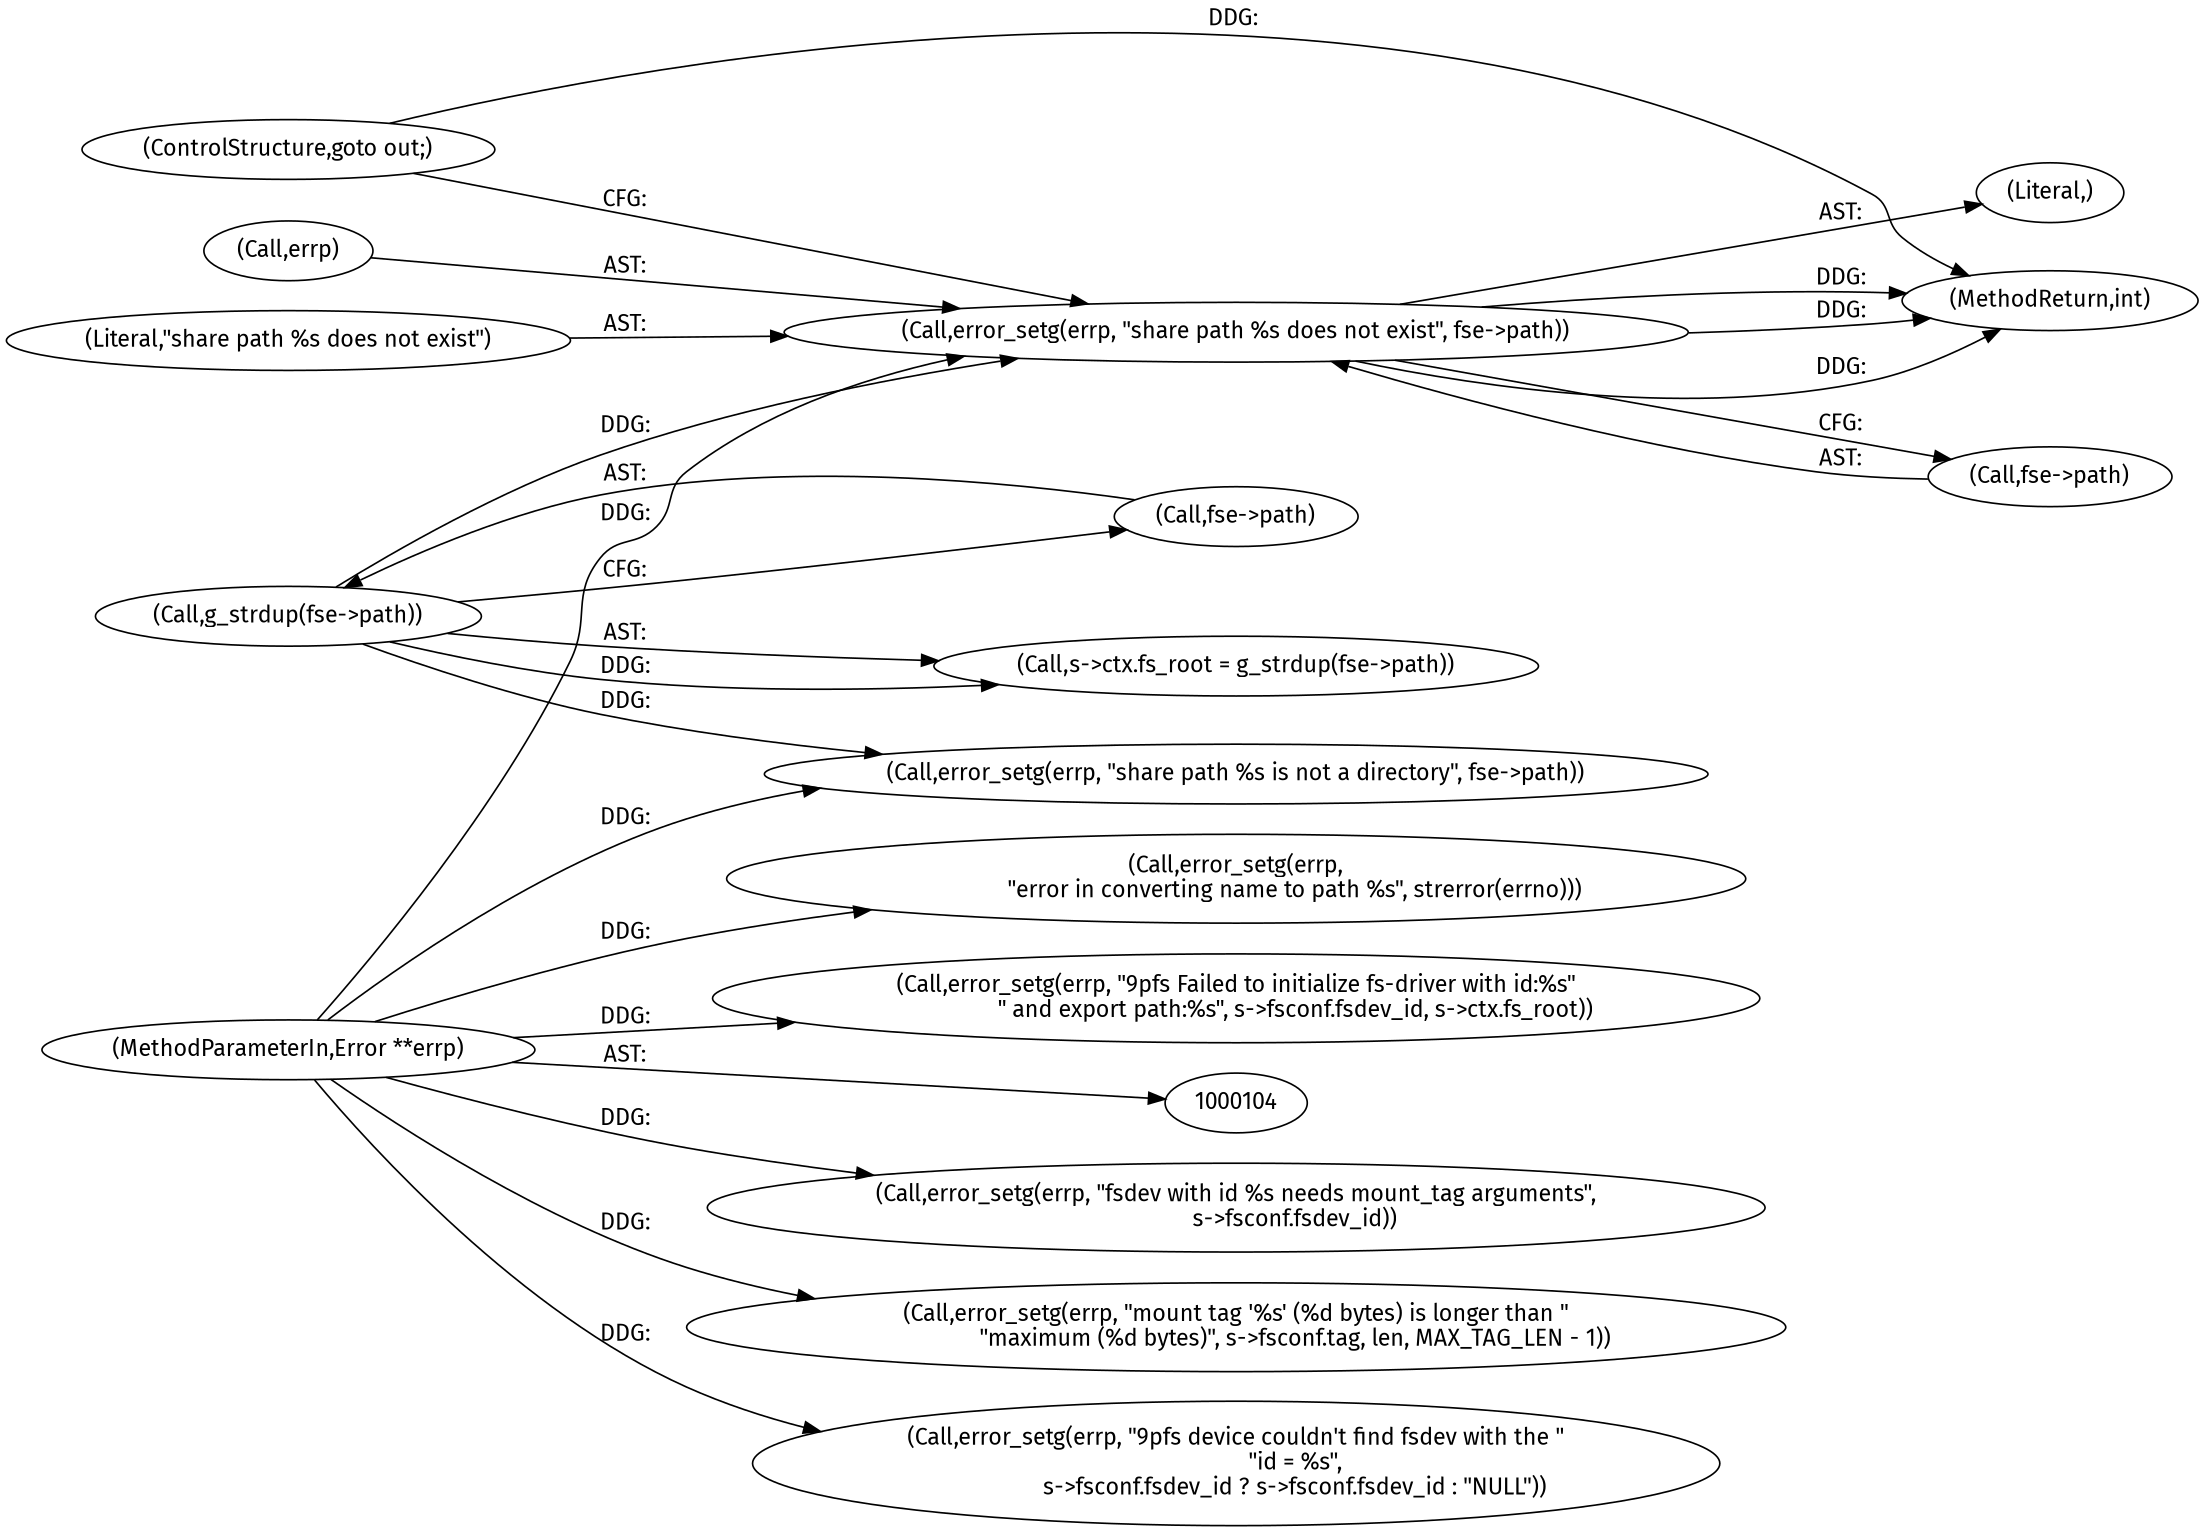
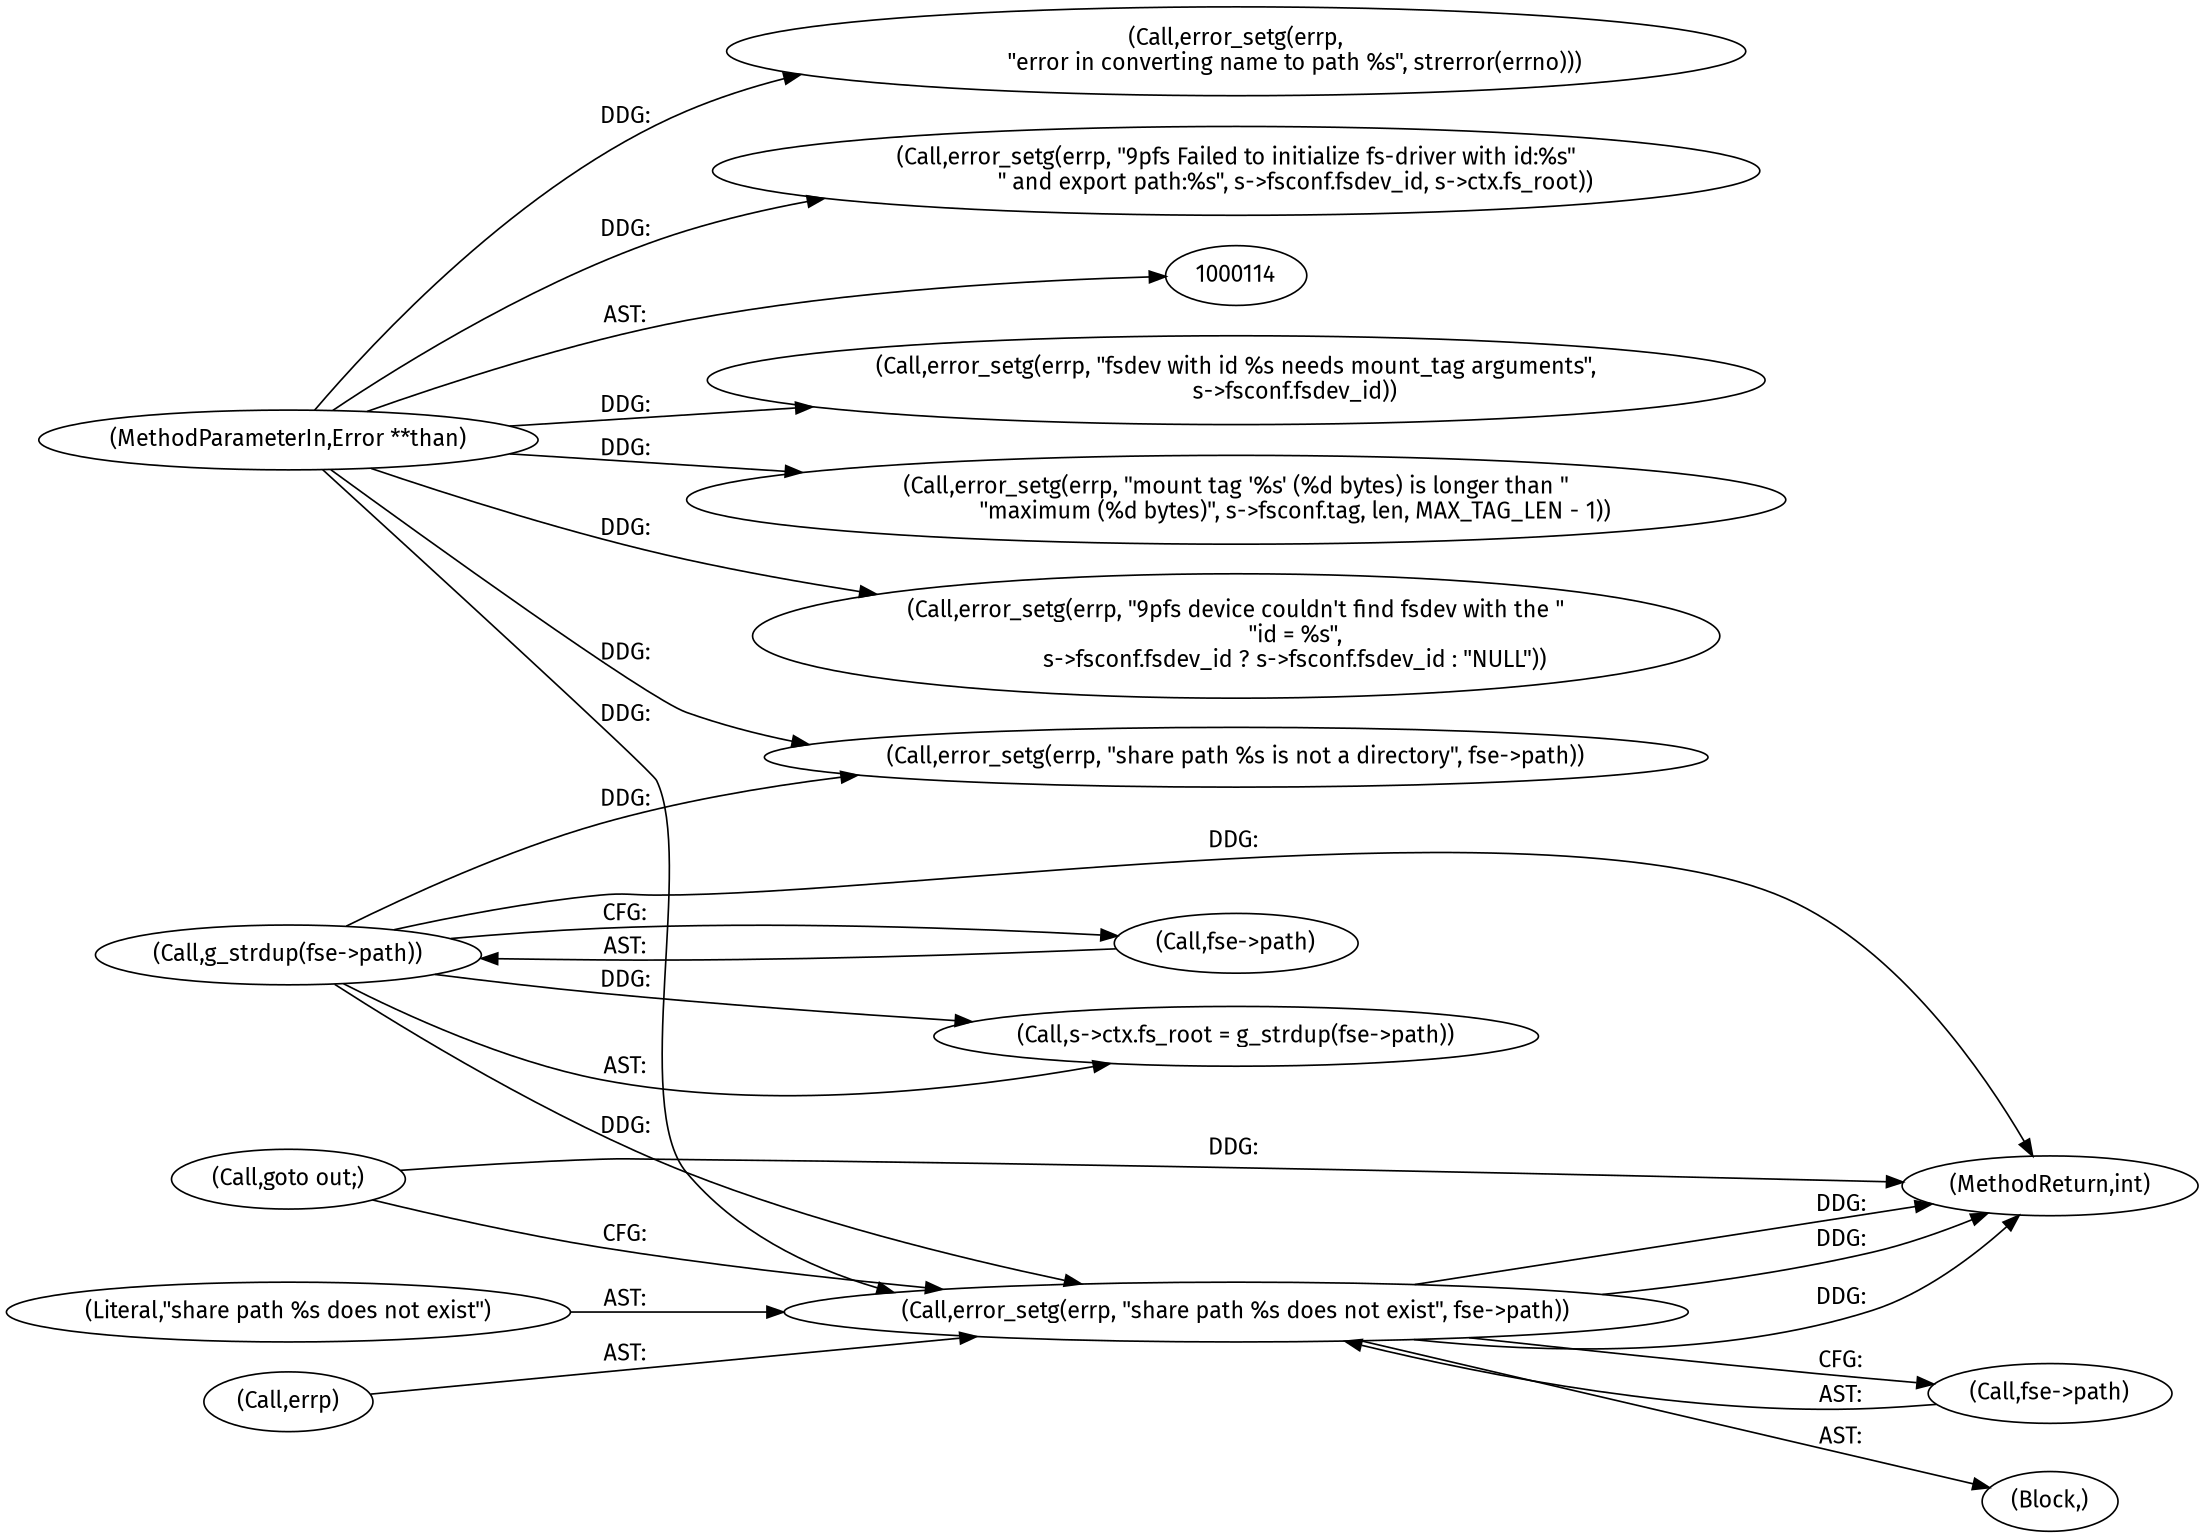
node "(ControlStructure,goto out;)": label "(ControlStructure,goto out;)" -> "(Call,goto out;)"
node "(Literal,)": label "(Literal,)" -> "(Block,)"
edge "(Call,g_strdup(fse->path))" -> "(MethodReturn,int)": added, label "DDG:"
node "(MethodParameterIn,Error **errp)": label "(MethodParameterIn,Error **errp)" -> "(MethodParameterIn,Error **than)"
node "1000104": label "1000104" -> "1000114"
